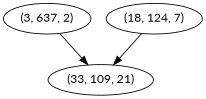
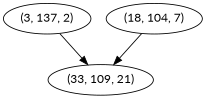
node "(3, 637, 2)": label "(3, 637, 2)" -> "(3, 137, 2)"
node "(18, 124, 7)": label "(18, 124, 7)" -> "(18, 104, 7)"
